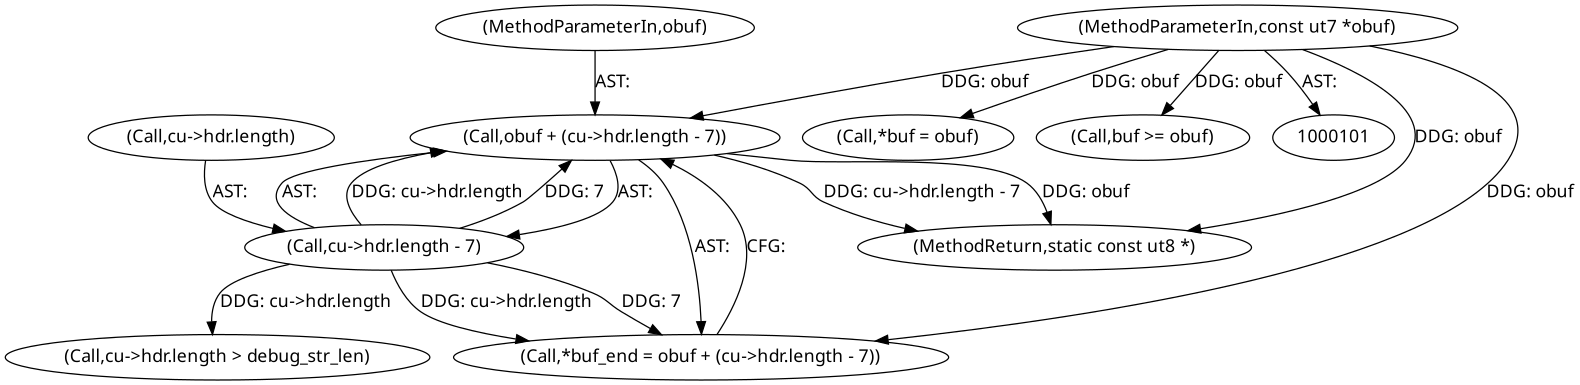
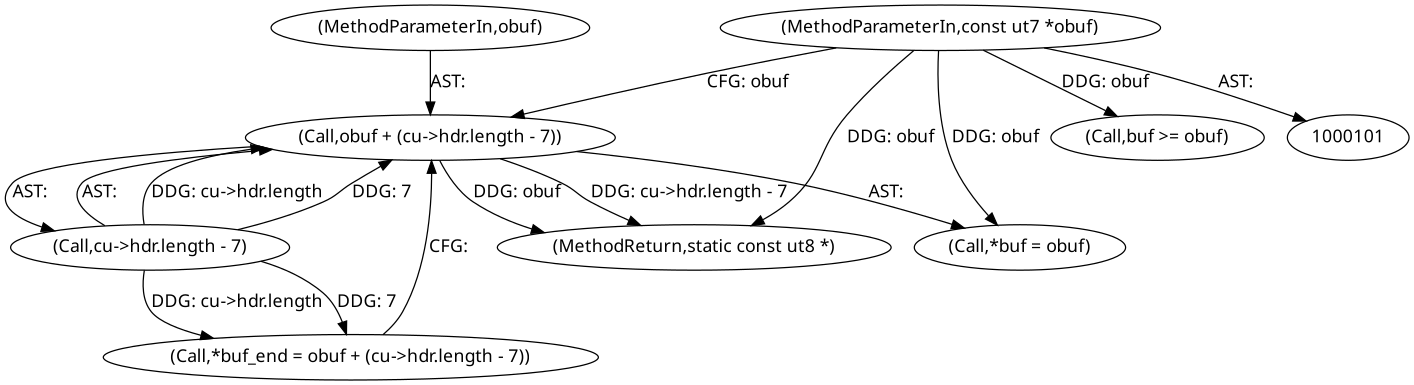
edge "(MethodParameterIn,const ut7 *obuf)" -> "(Call,obuf + (cu->hdr.length - 7))": label "DDG: obuf" -> "CFG: obuf"
node "(Call,cu->hdr.length)": removed
edge "(Call,obuf + (cu->hdr.length - 7))" -> "(Call,*buf_end = obuf + (cu->hdr.length - 7))": now "(Call,obuf + (cu->hdr.length - 7))" -> "(Call,*buf = obuf)"
edge "(MethodParameterIn,const ut7 *obuf)" -> "(Call,*buf_end = obuf + (cu->hdr.length - 7))": removed, label "DDG: obuf"
node "(Call,cu->hdr.length > debug_str_len)": removed
